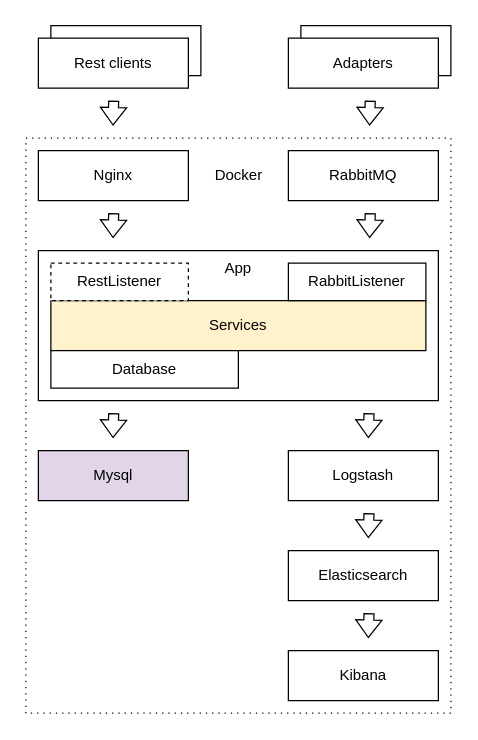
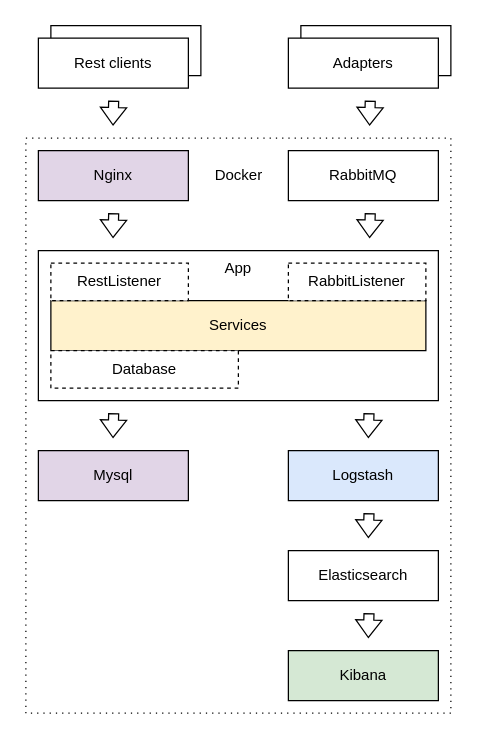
node "Nginx": fillcolor #ffffff -> #e1d5e7
node "RabbitListener": style solid -> dashed
node "Database": style solid -> dashed
node "Logstash": fillcolor #ffffff -> #dae8fc
node "Kibana": fillcolor #ffffff -> #d5e8d4
